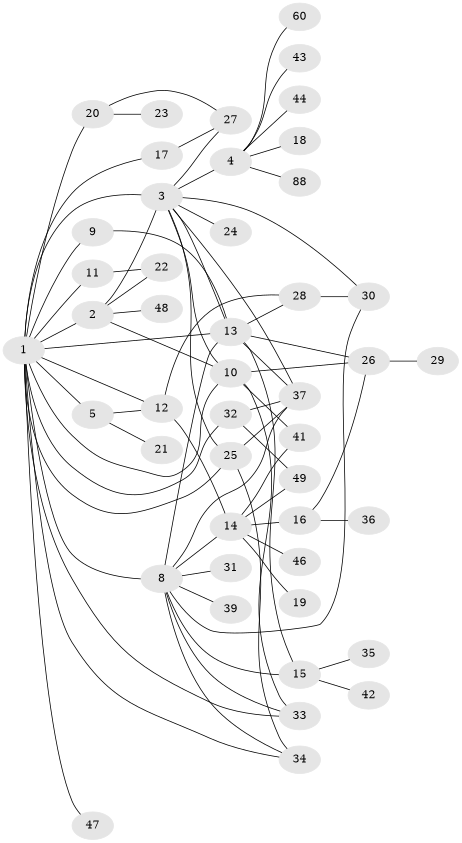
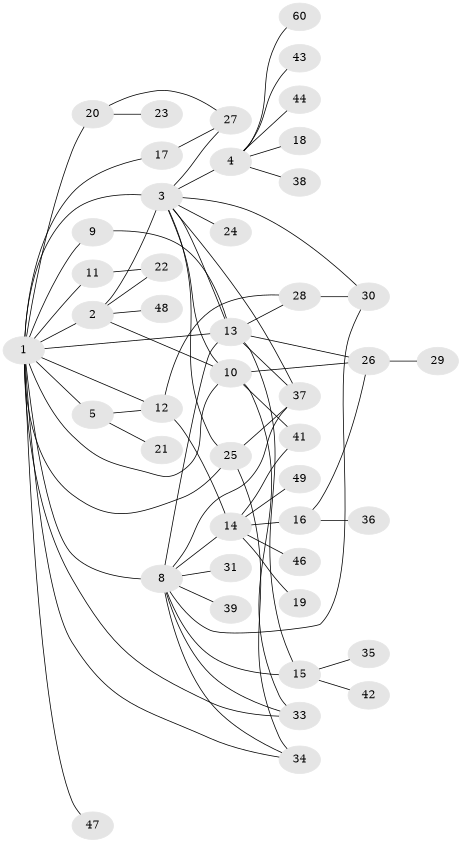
node "88": label "88" -> "38"
node "32": removed
